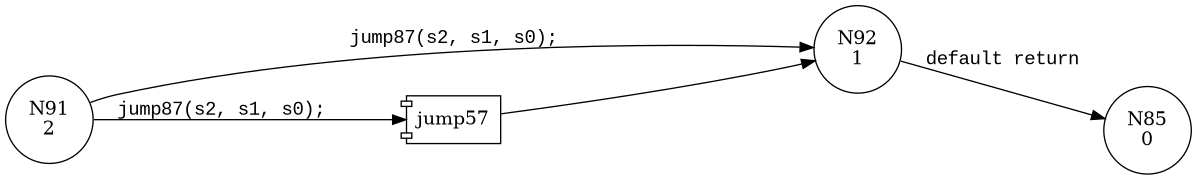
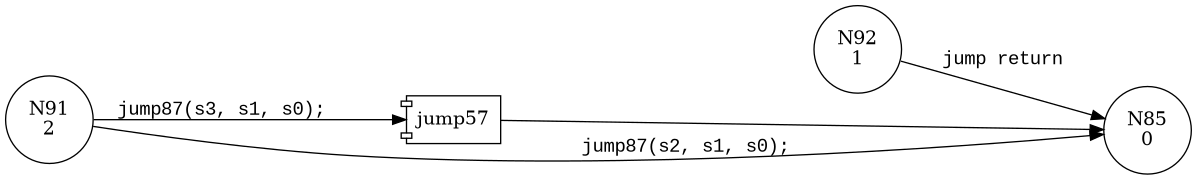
edge "N91 2" -> "N92 1": now "N91 2" -> "N85 0"
edge "N92 1" -> "N85 0": label "default return" -> "jump return"
edge "jump57" -> "N92 1": now "jump57" -> "N85 0"
edge "N91 2" -> "jump57": label "jump87(s2, s1, s0);" -> "jump87(s3, s1, s0);"
